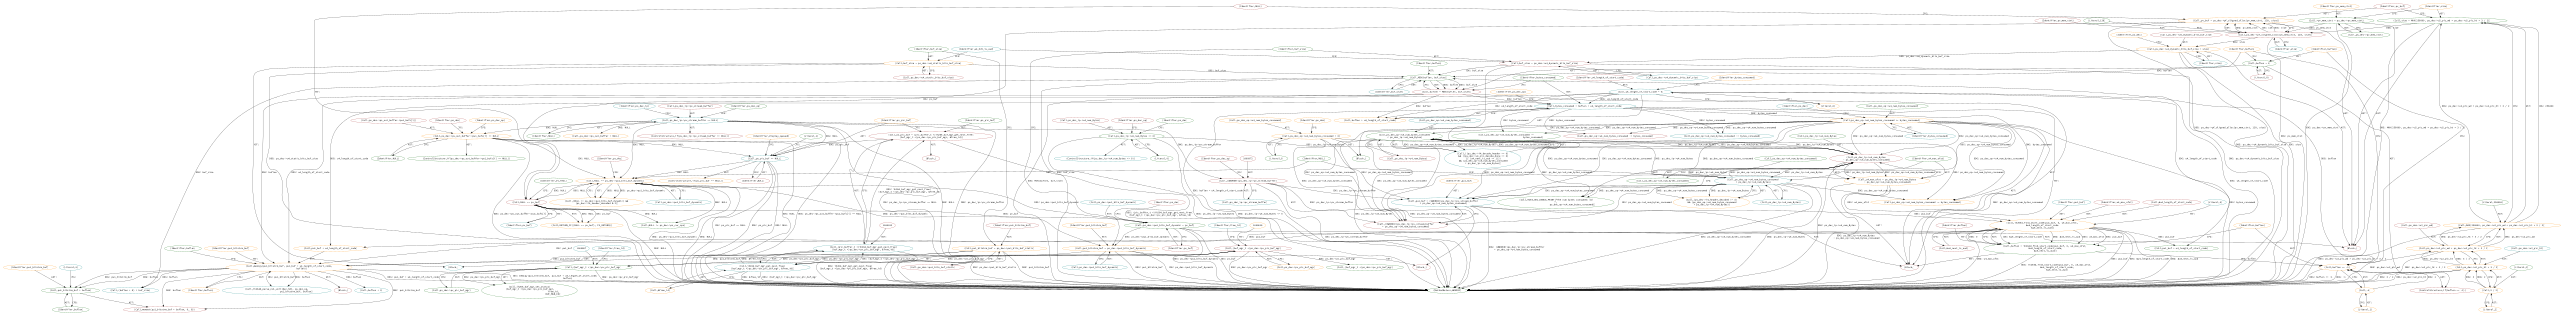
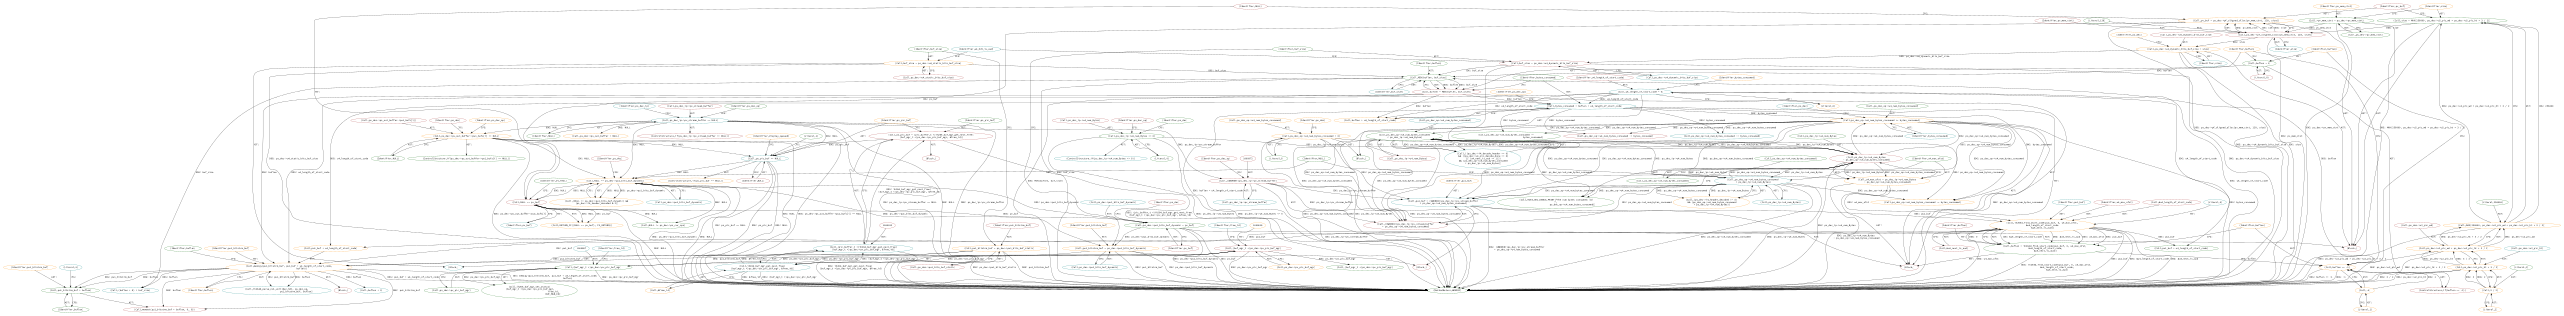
edge "(Call,ps_dec_op->u4_num_bytes_consumed = 0)" -> "(MethodReturn,WORD32)": added, label "DDG: ps_dec_op->u4_num_bytes_consumed"
